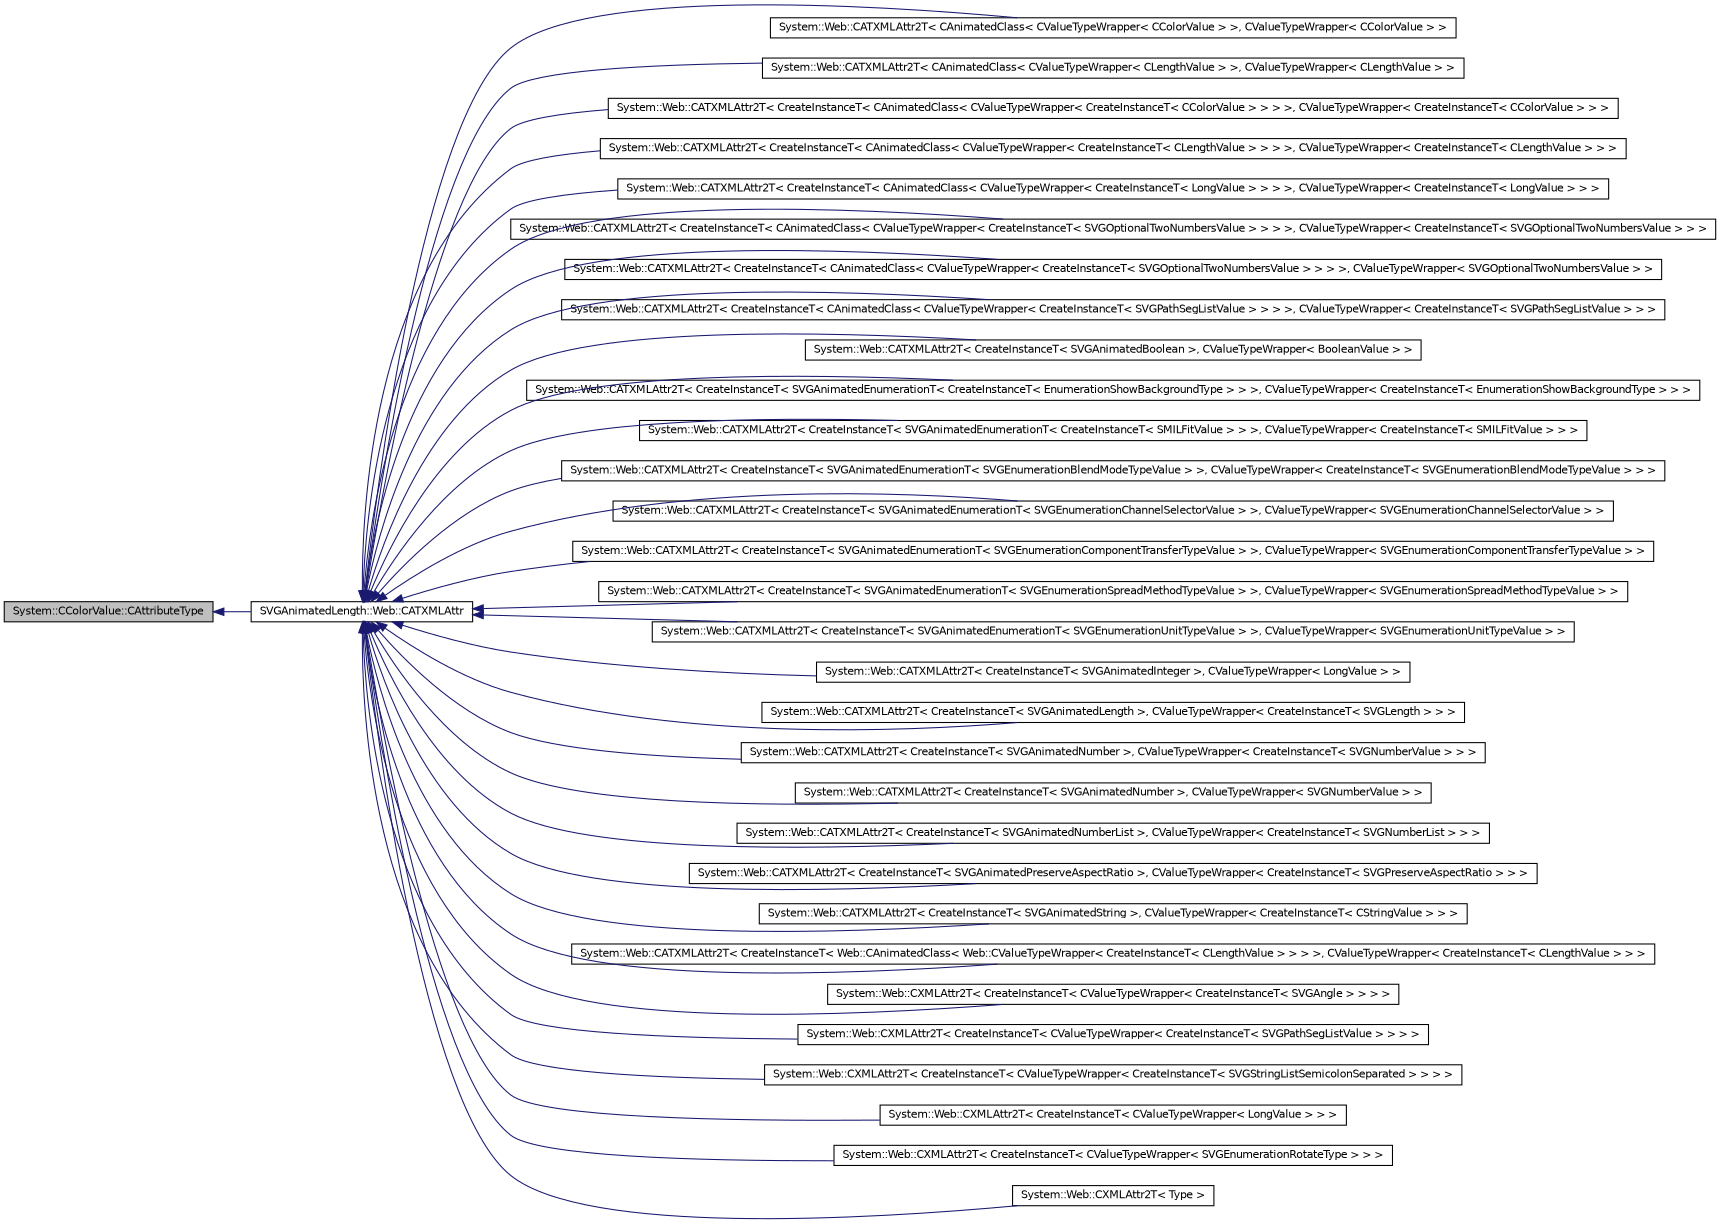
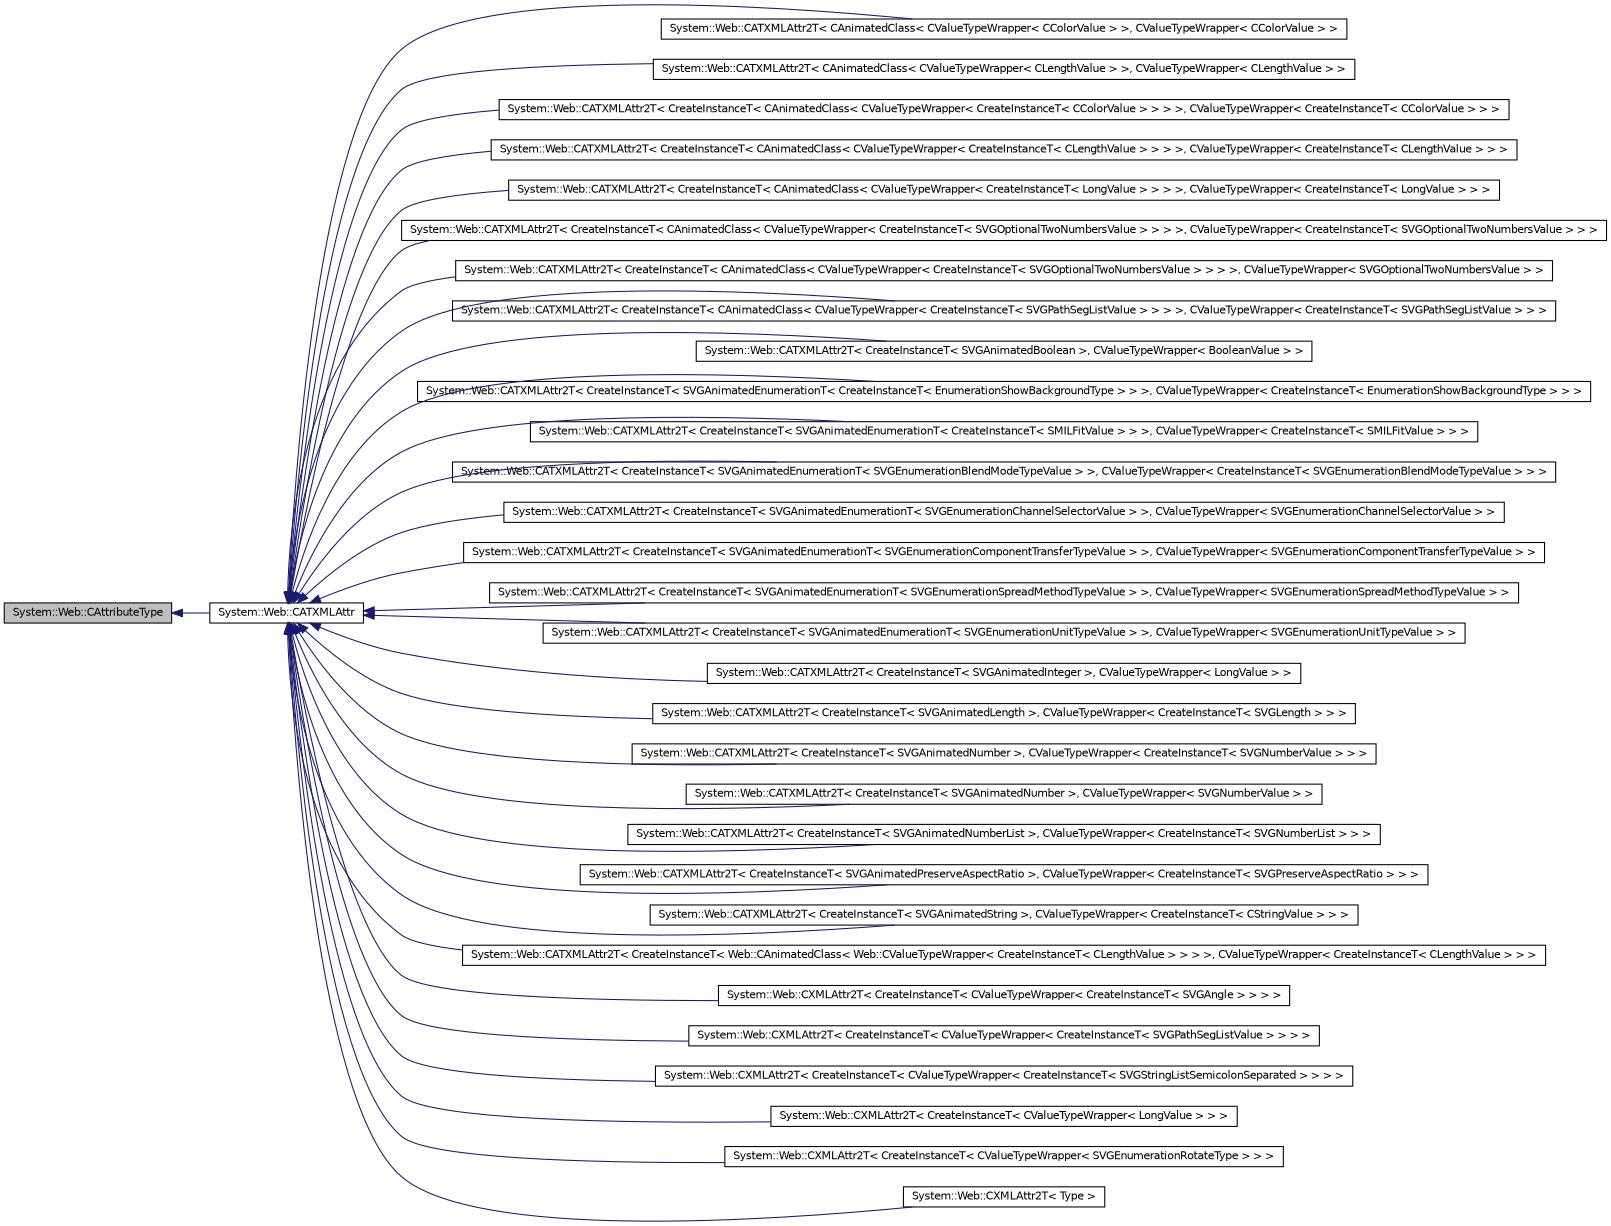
node "System::CColorValue::CAttributeType": label "System::CColorValue::CAttributeType" -> "System::Web::CAttributeType"
node "SVGAnimatedLength::Web::CATXMLAttr": label "SVGAnimatedLength::Web::CATXMLAttr" -> "System::Web::CATXMLAttr"
